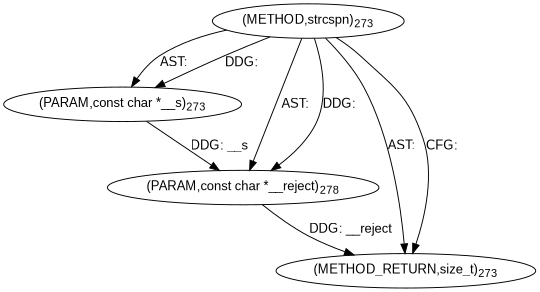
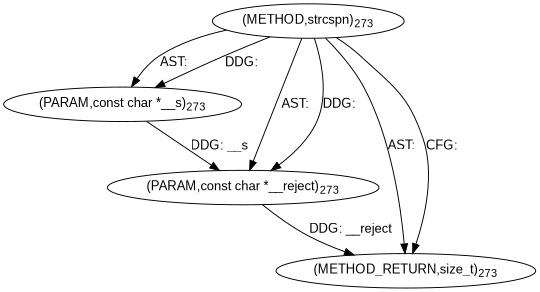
node "(PARAM,const char *__reject)": text "278" -> "273"
